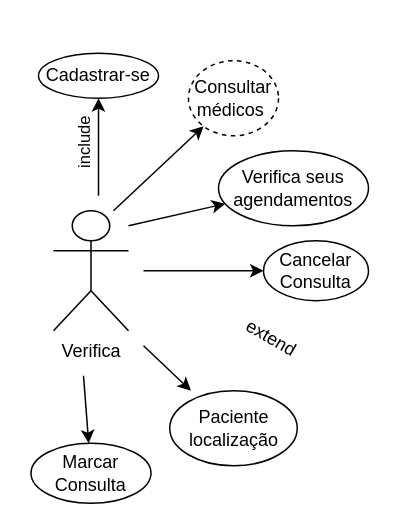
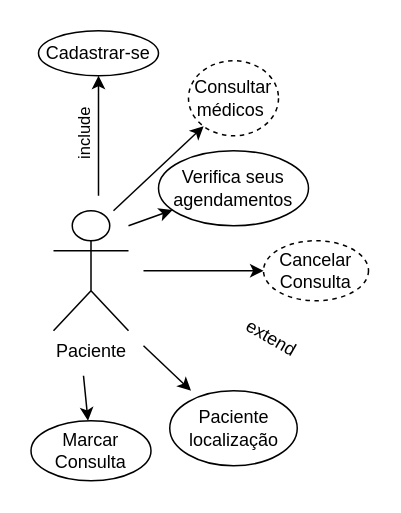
node "Cadastrar-se": moved (98, 76) -> (98, 53)
node "Verifica seus agendamentos": moved (293, 188) -> (233, 188)
node "Cancelar Consulta": style solid -> dashed
node "Verifica": label "Verifica" -> "Paciente"
node "Marcar Consulta": moved (91, 473) -> (91, 451)
